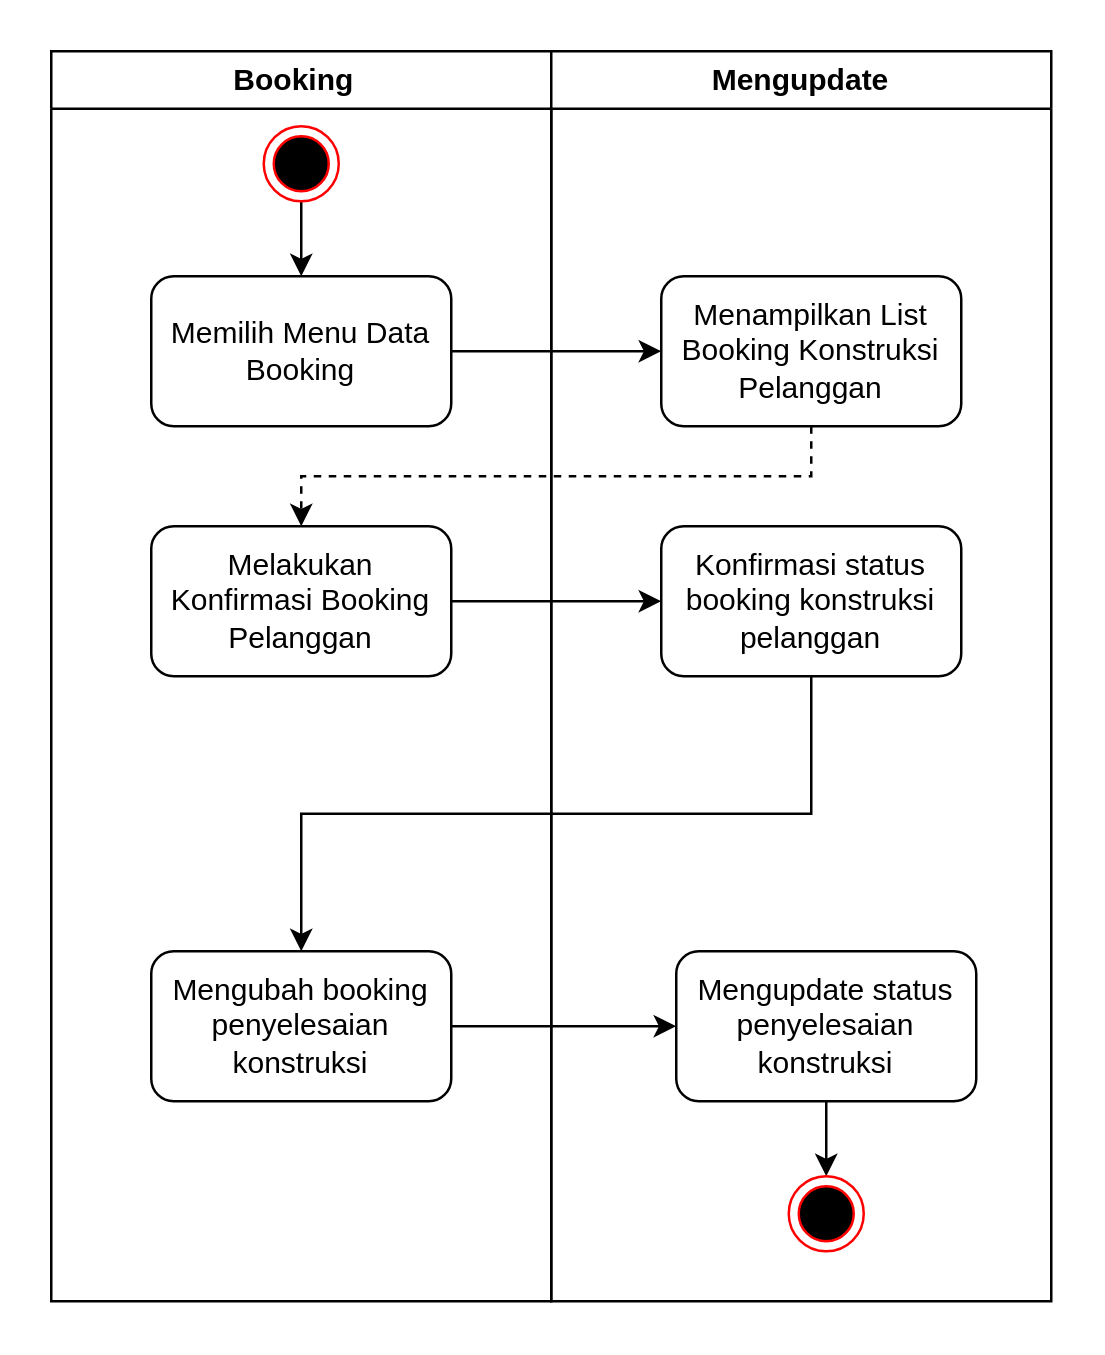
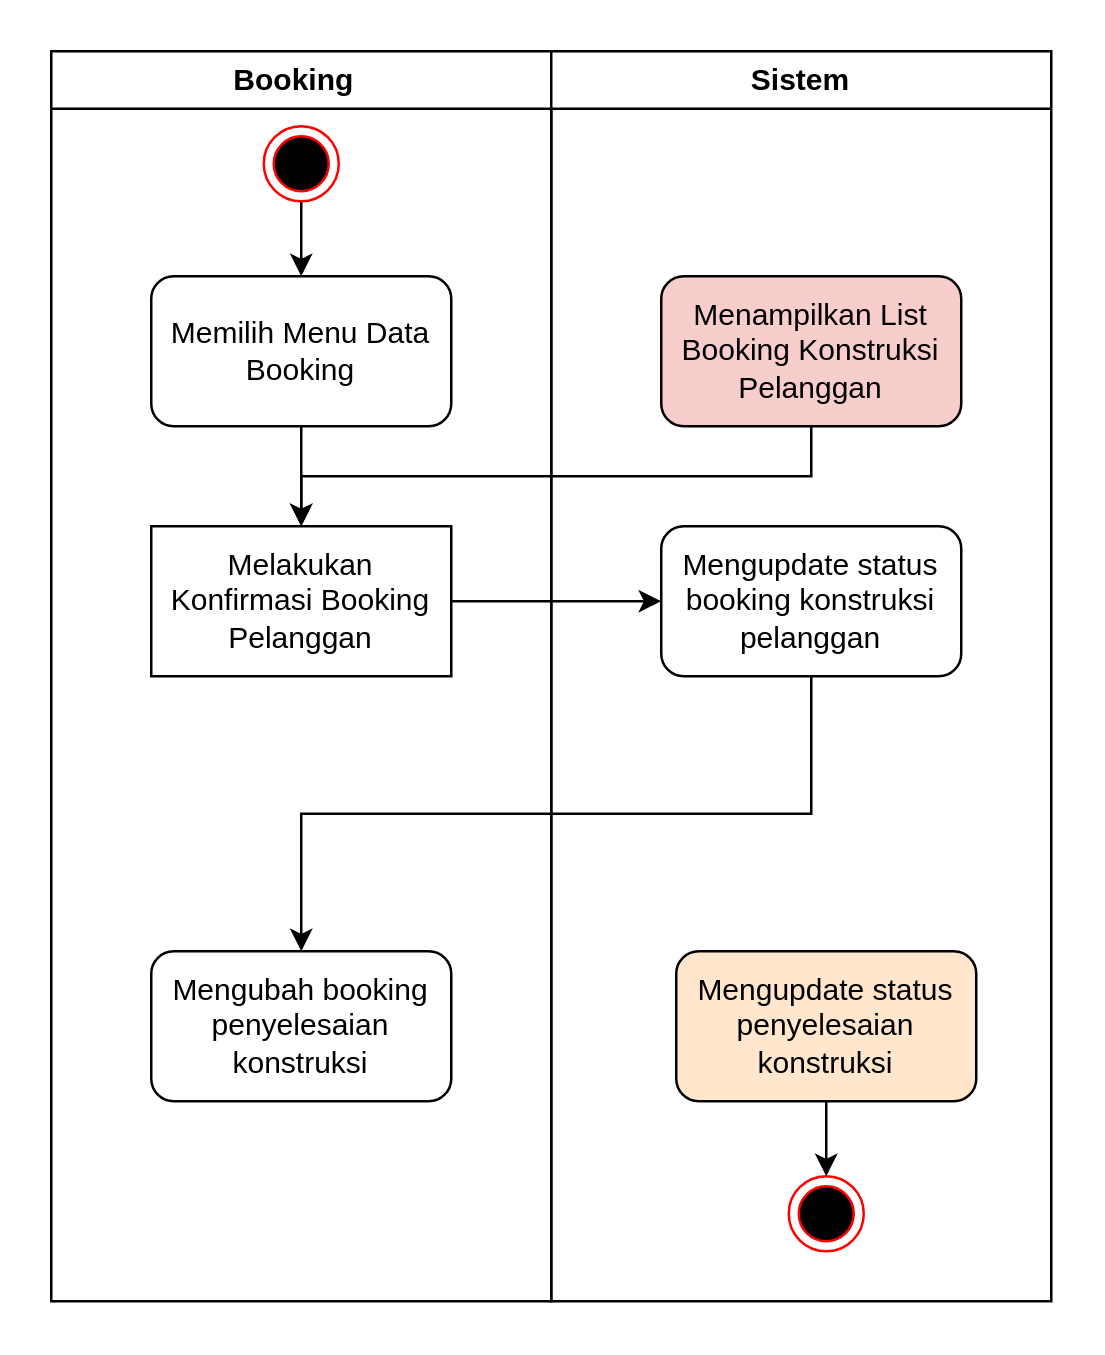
node "Mengupdate": label "Mengupdate" -> "Sistem"
edge "Memilih Menu Data Booking" -> "Menampilkan List Booking Konstruksi Pelanggan": now "Memilih Menu Data Booking" -> "Melakukan Konfirmasi Booking Pelanggan"
node "Menampilkan List Booking Konstruksi Pelanggan": fillcolor #ffffff -> #f8cecc
edge "Menampilkan List Booking Konstruksi Pelanggan" -> "Melakukan Konfirmasi Booking Pelanggan": style dashed -> solid
node "Melakukan Konfirmasi Booking Pelanggan": shape rounded rectangle -> rectangle
node "Konfirmasi status booking konstruksi pelanggan": label "Konfirmasi status booking konstruksi pelanggan" -> "Mengupdate status booking konstruksi pelanggan"
edge "Mengubah booking penyelesaian konstruksi" -> "Mengupdate status penyelesaian konstruksi": removed
node "Mengupdate status penyelesaian konstruksi": fillcolor #ffffff -> #ffe6cc
